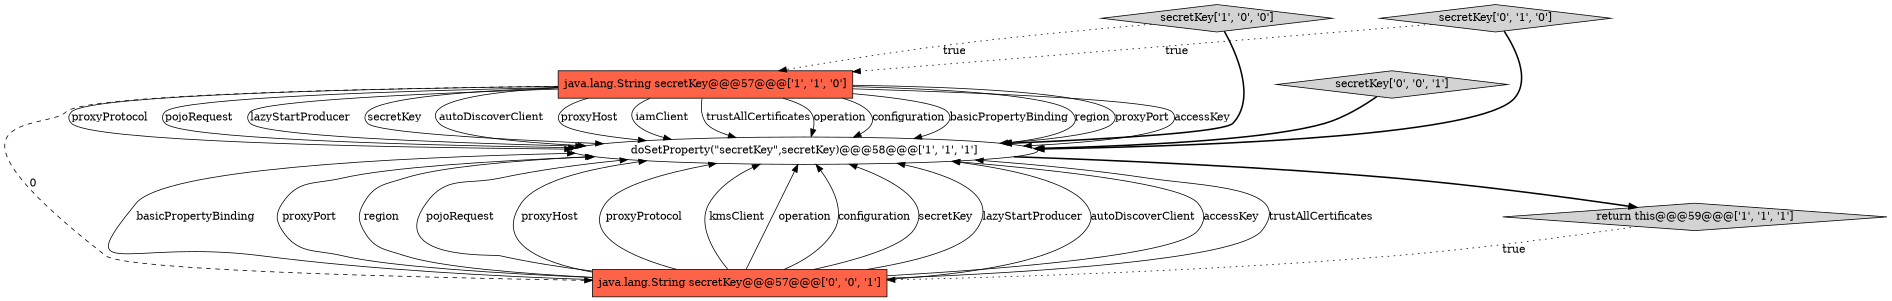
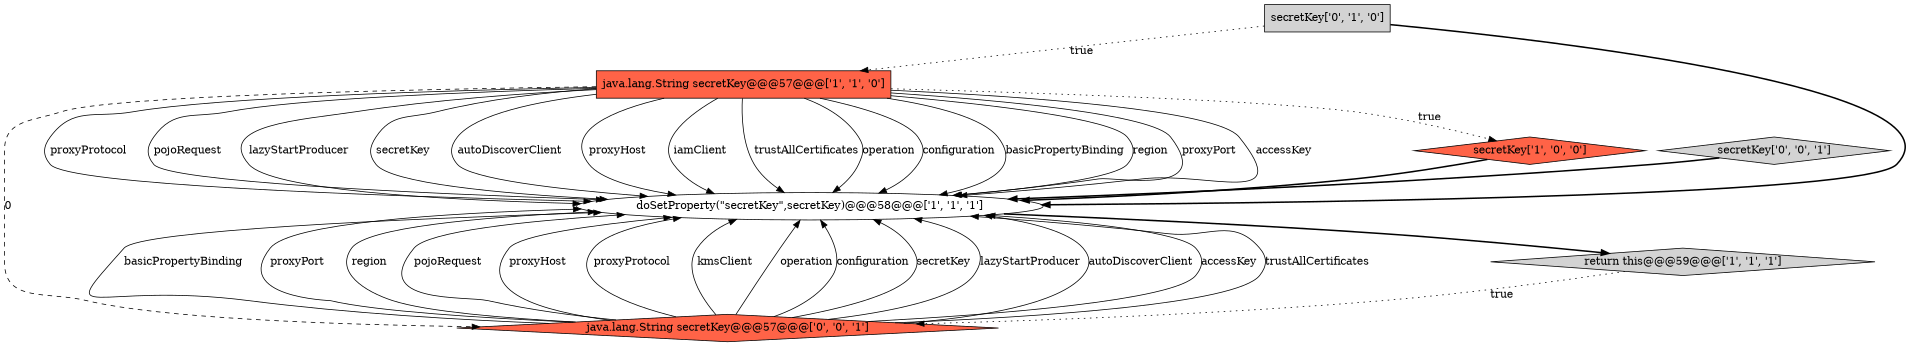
node "secretKey['1', '0', '0']": fillcolor lightgray -> tomato
node "secretKey['0', '1', '0']": shape diamond -> box
edge "secretKey['1', '0', '0']" -> "java.lang.String secretKey@@@57@@@['1', '1', '0']": reversed
node "java.lang.String secretKey@@@57@@@['0', '0', '1']": shape box -> diamond
